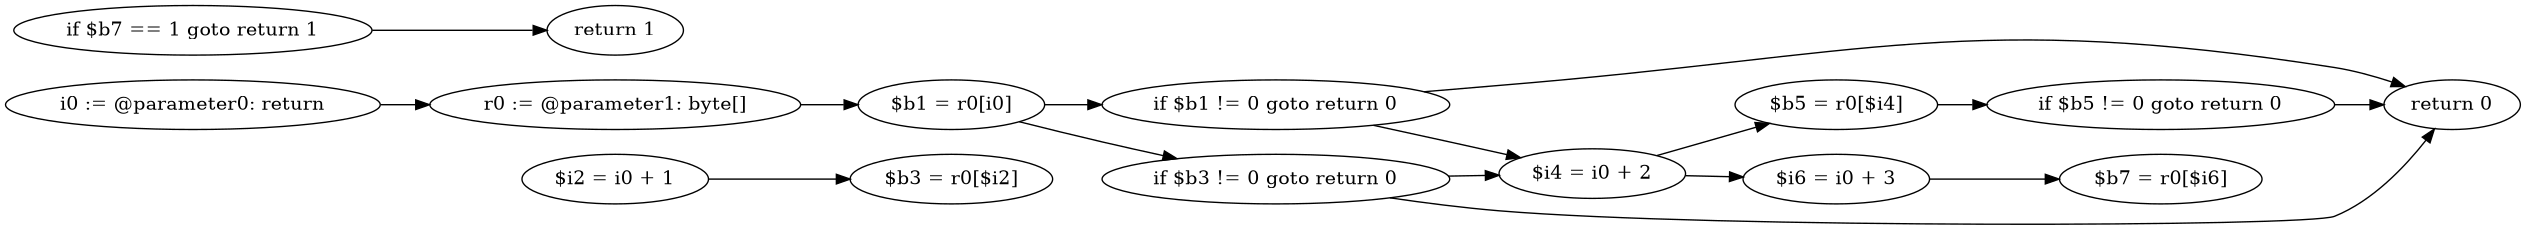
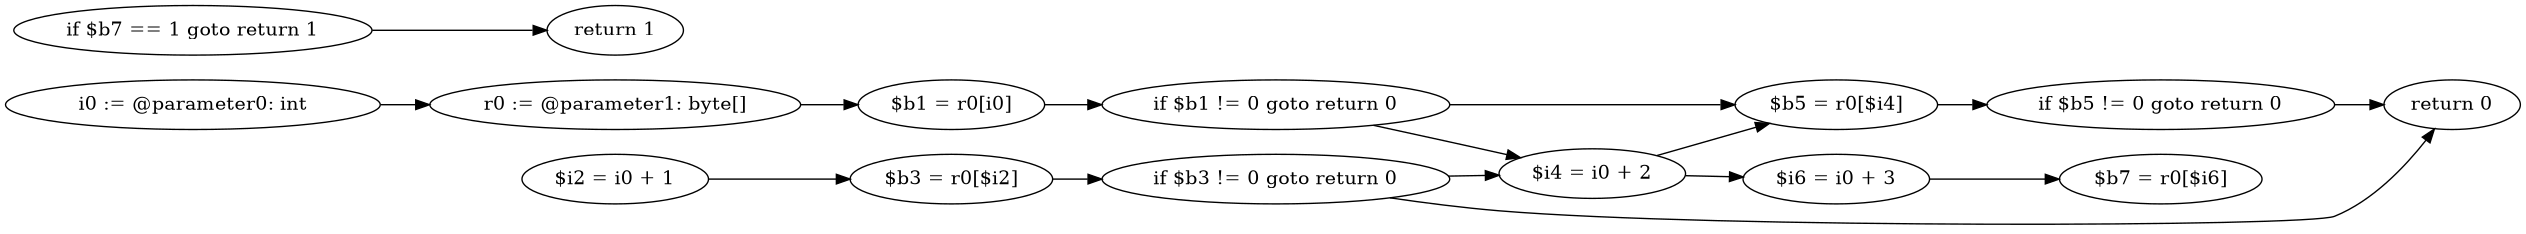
edge "if $b1 != 0 goto return 0" -> "return 0": now "if $b1 != 0 goto return 0" -> "$b5 = r0[$i4]"
node "i0 := @parameter0: return": label "i0 := @parameter0: return" -> "i0 := @parameter0: int"
edge "$b1 = r0[i0]" -> "if $b3 != 0 goto return 0": now "$b3 = r0[$i2]" -> "if $b3 != 0 goto return 0"
